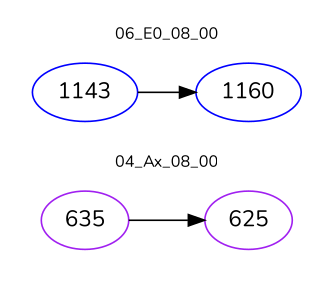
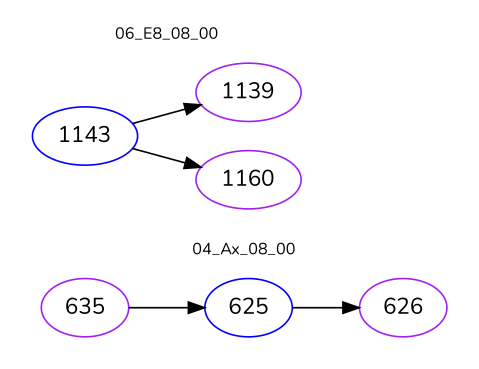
cluster "06_E0_08_00": label "06_E0_08_00" -> "06_E8_08_00"
node "1139": added
node "1160": color blue -> purple
node "625": color purple -> blue
node "626": added
